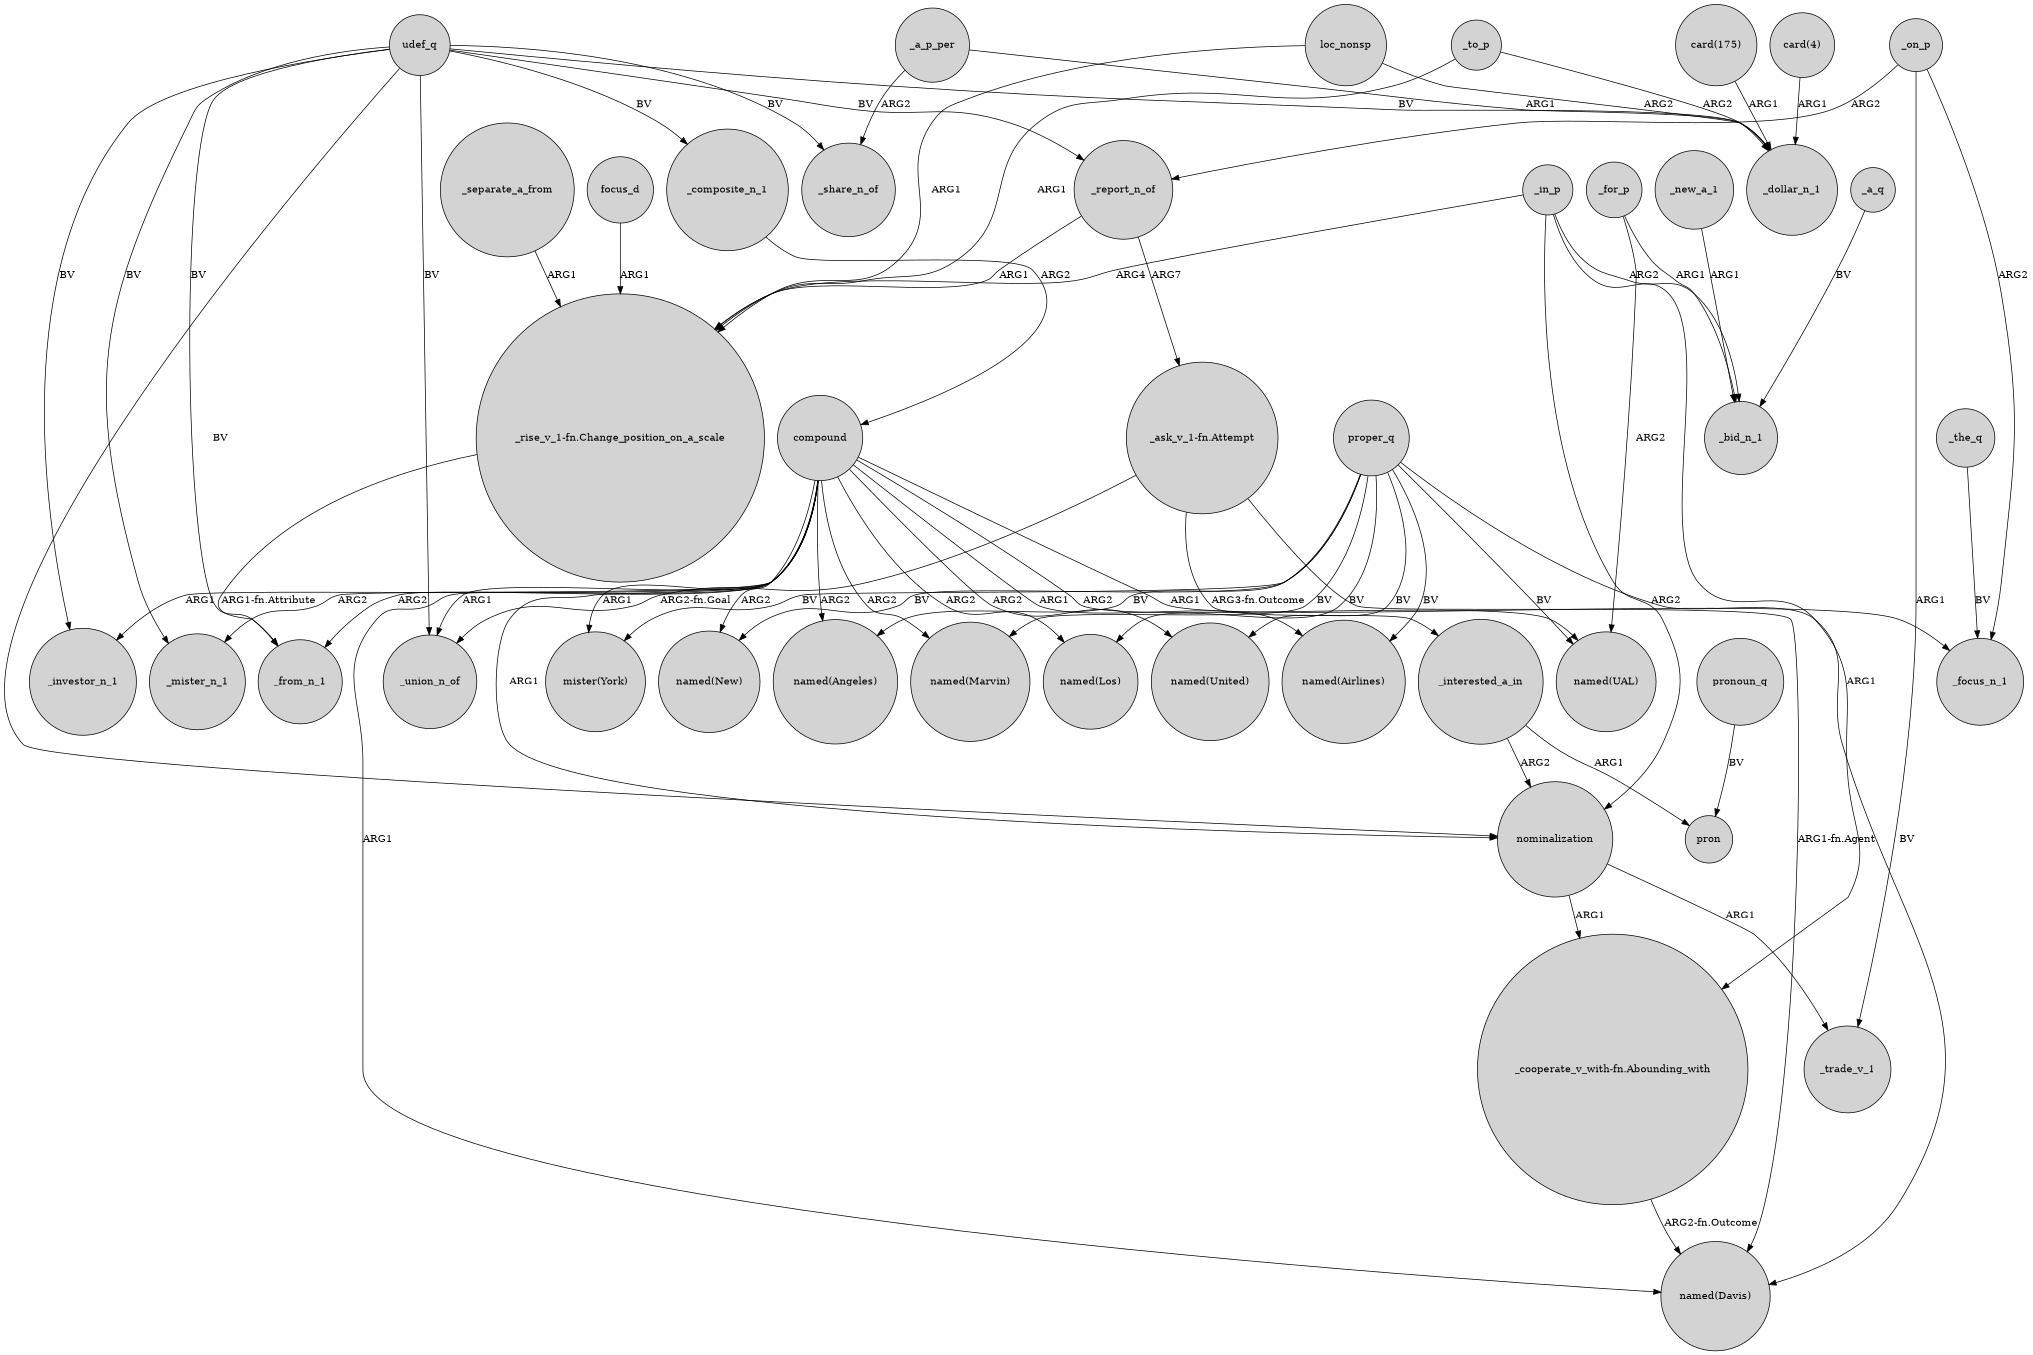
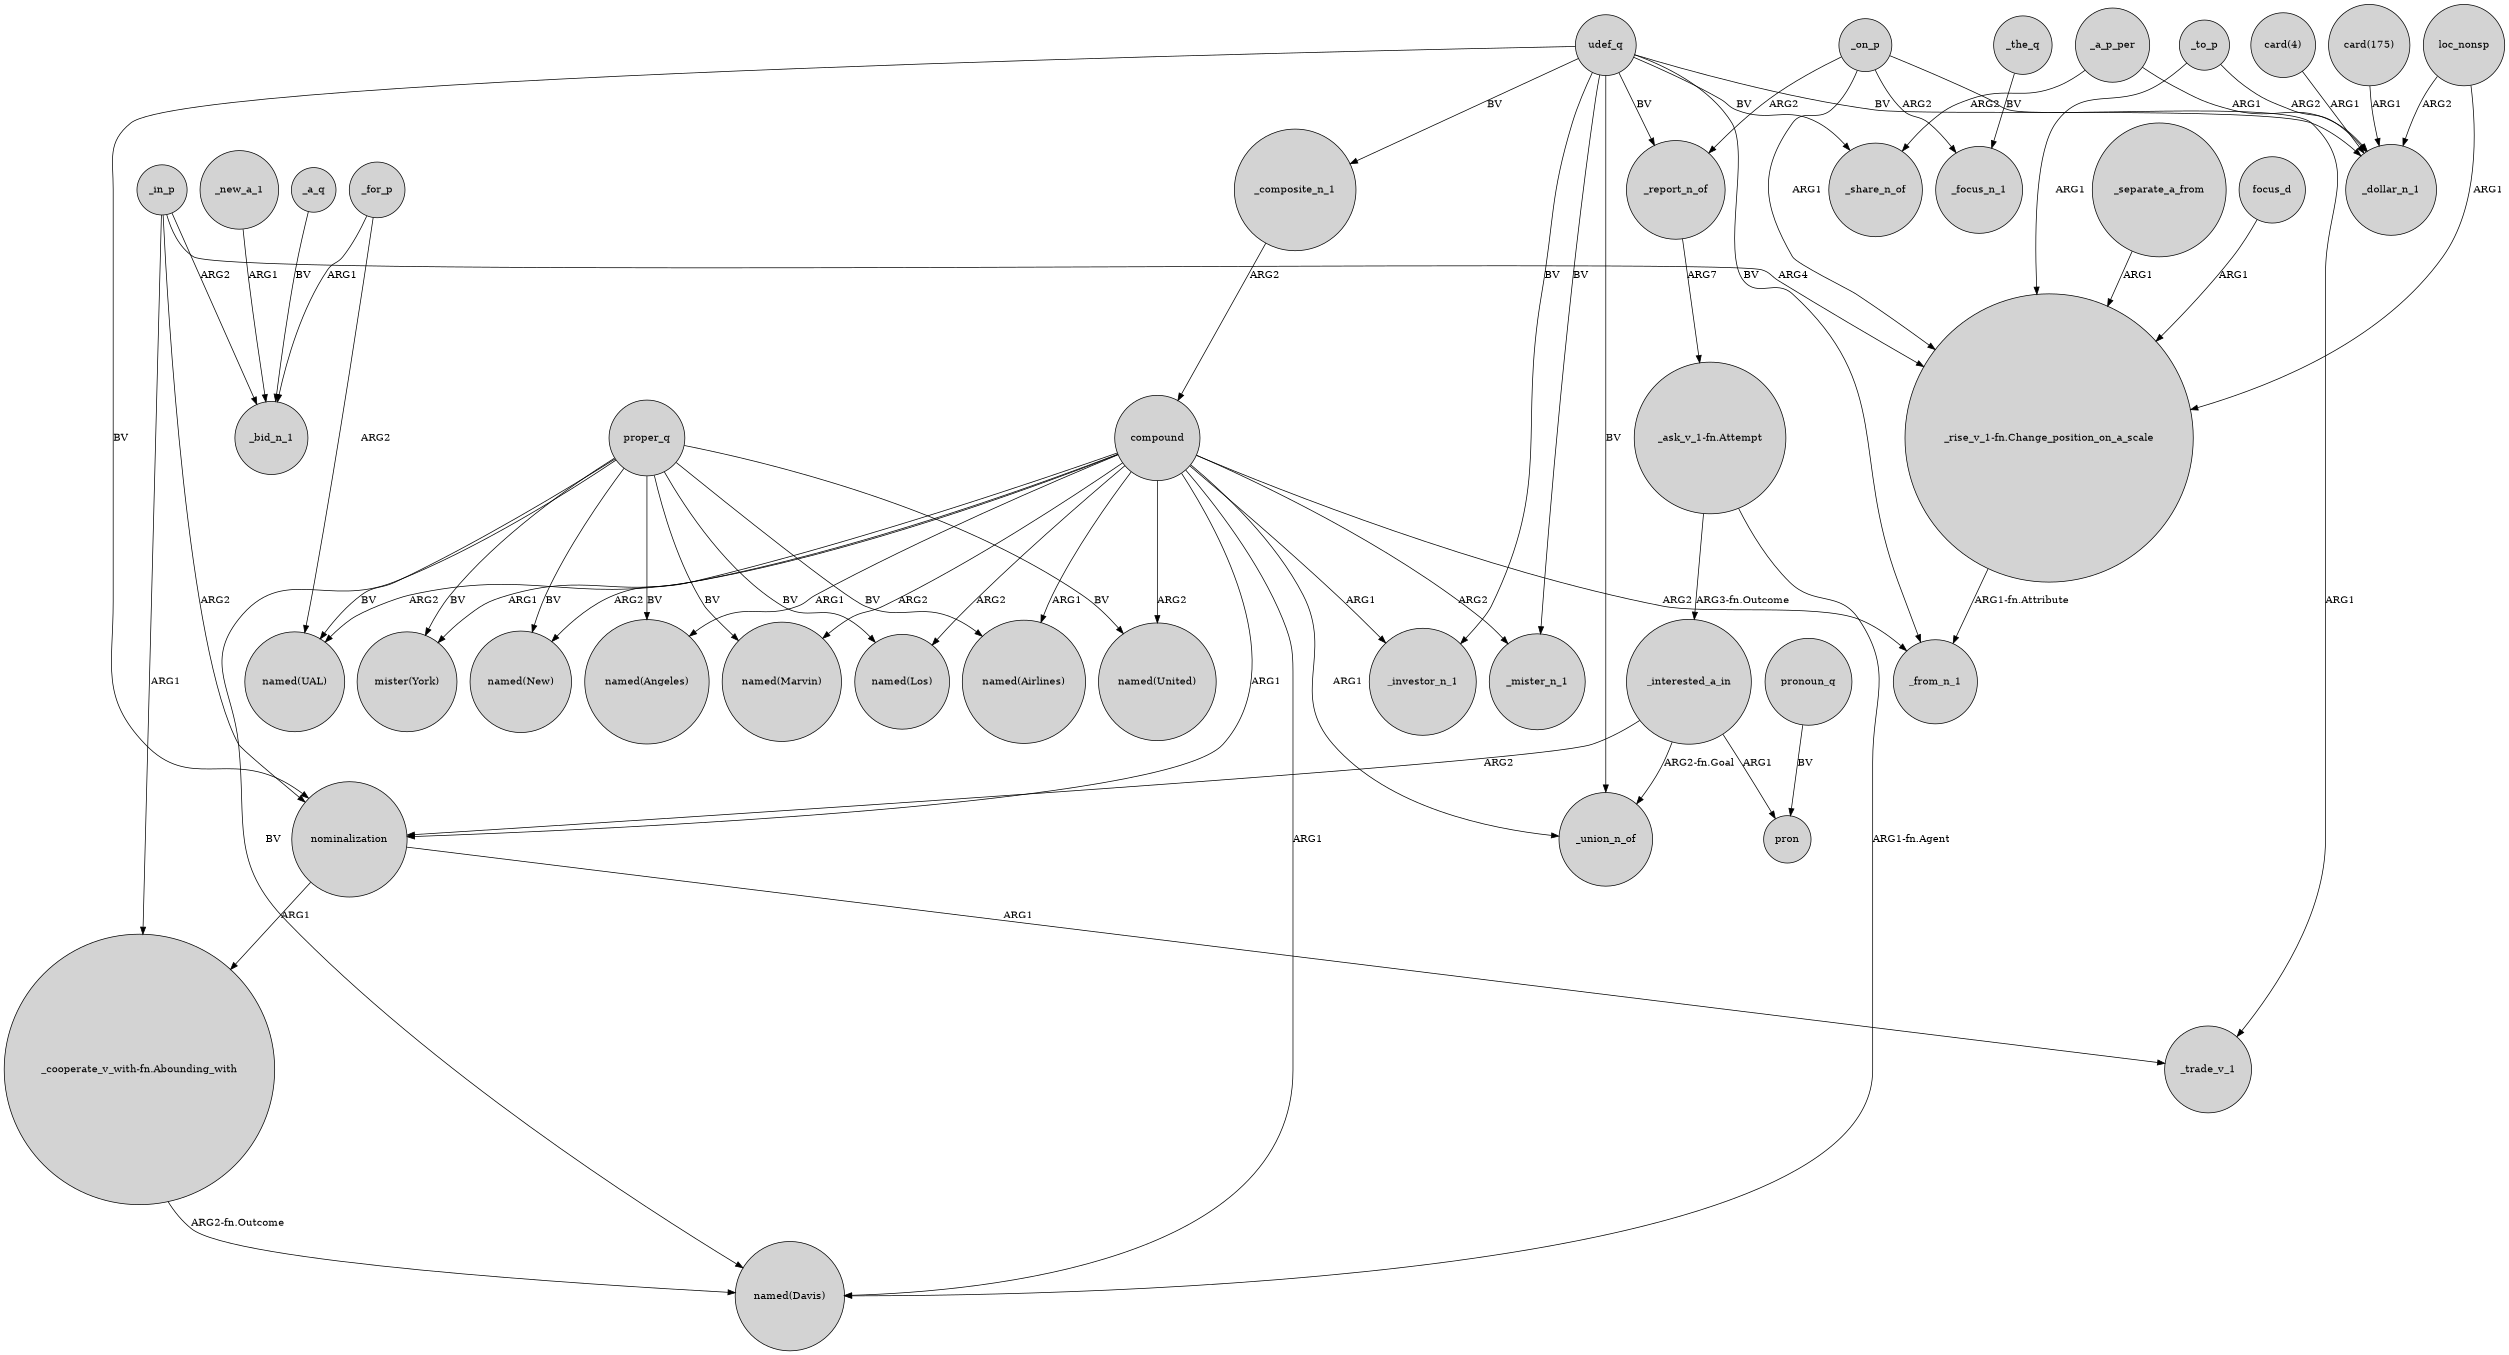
edge "_report_n_of" -> "_rise_v_1-fn.Change_position_on_a_scale": now "_on_p" -> "_rise_v_1-fn.Change_position_on_a_scale"
edge "_ask_v_1-fn.Attempt" -> "_union_n_of": now "_interested_a_in" -> "_union_n_of"
edge "compound" -> "named(Angeles)": label "ARG2" -> "ARG1"
edge "compound" -> "_focus_n_1": removed, label "ARG1"
